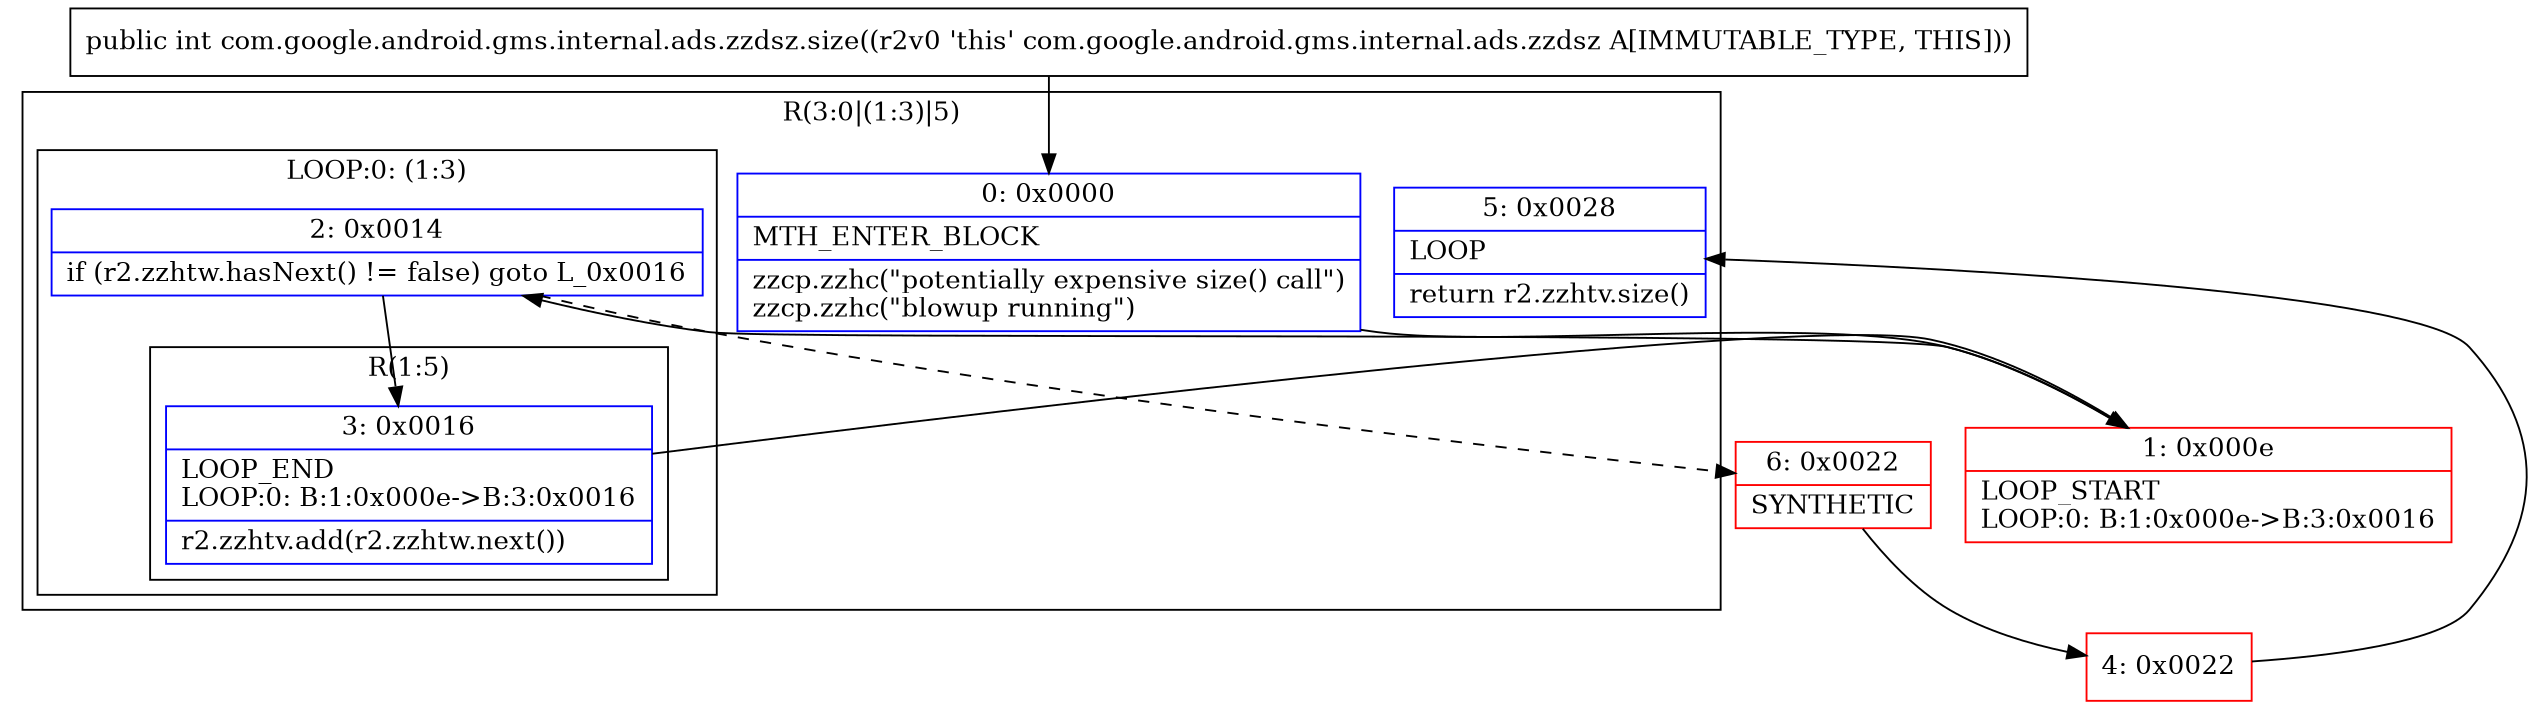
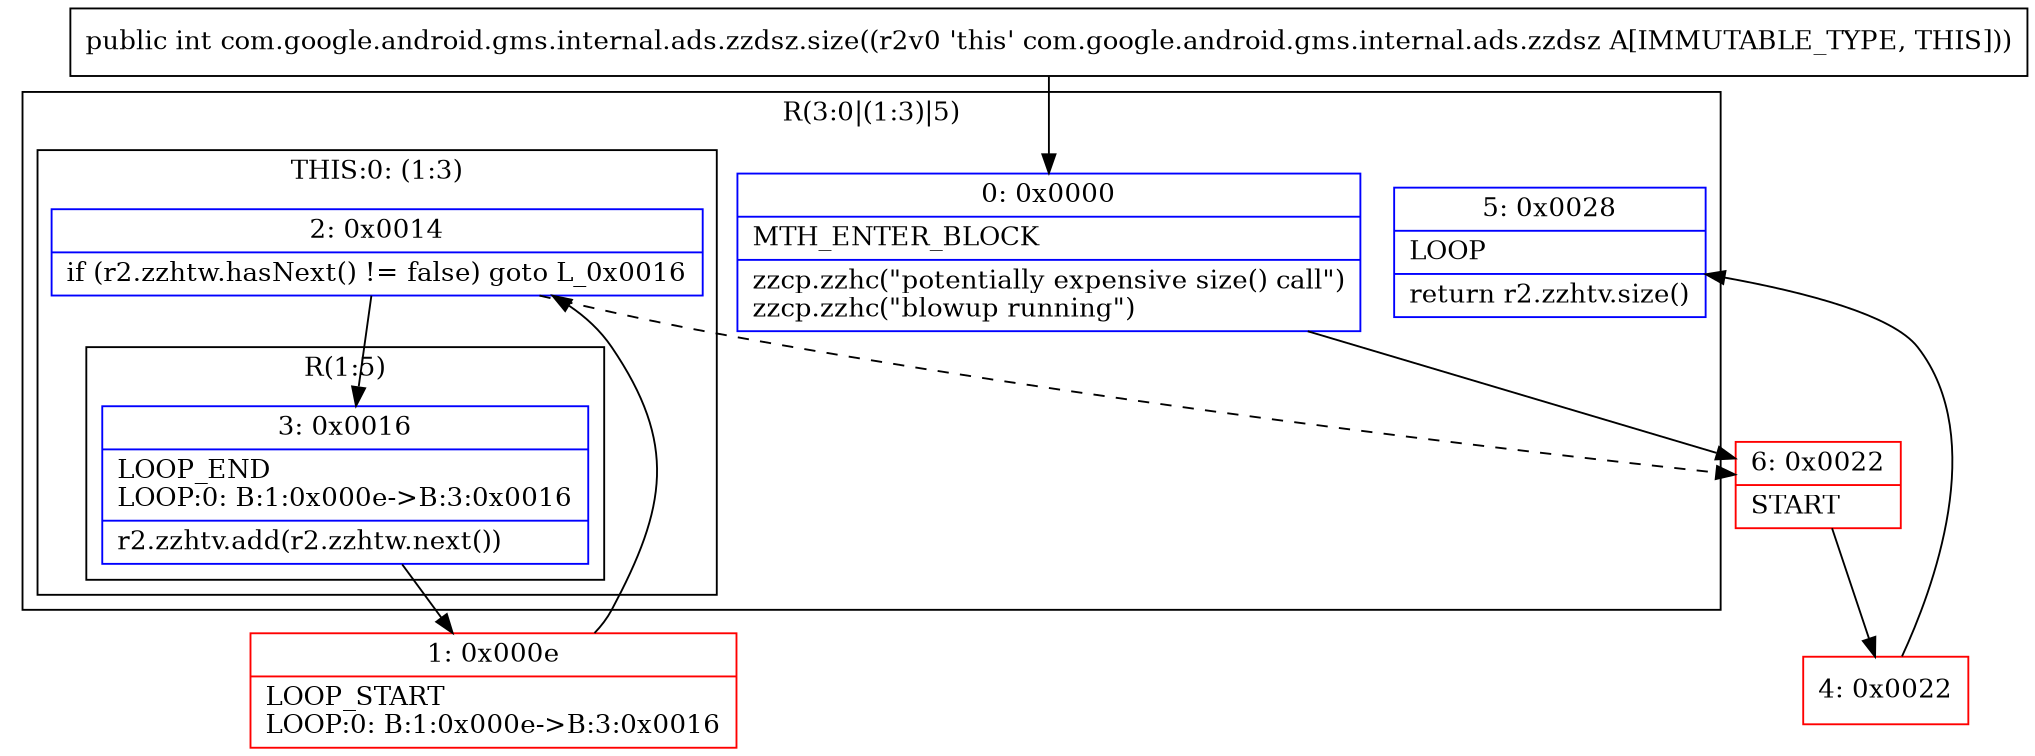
cluster "LOOP:0: (1:3)": label "LOOP:0: (1:3)" -> "THIS:0: (1:3)"
edge "0: 0x0000" -> "1: 0x000e": now "0: 0x0000" -> "6: 0x0022"
node "6: 0x0022": text "SYNTHETIC" -> "START"
